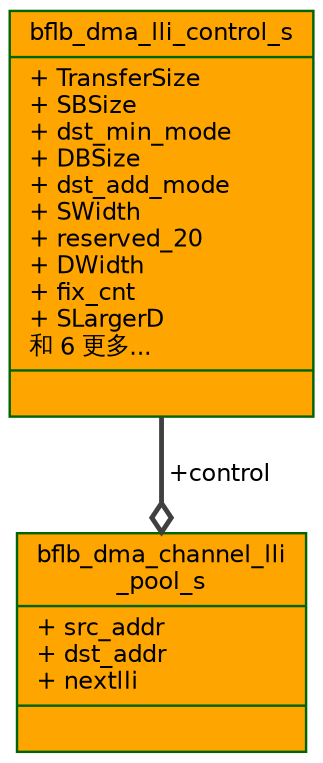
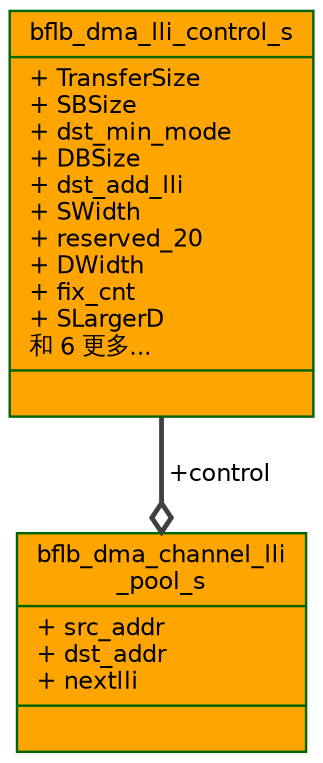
node "bflb_dma_lli_control_s": text "+ dst_add_mode" -> "+ dst_add_lli"
